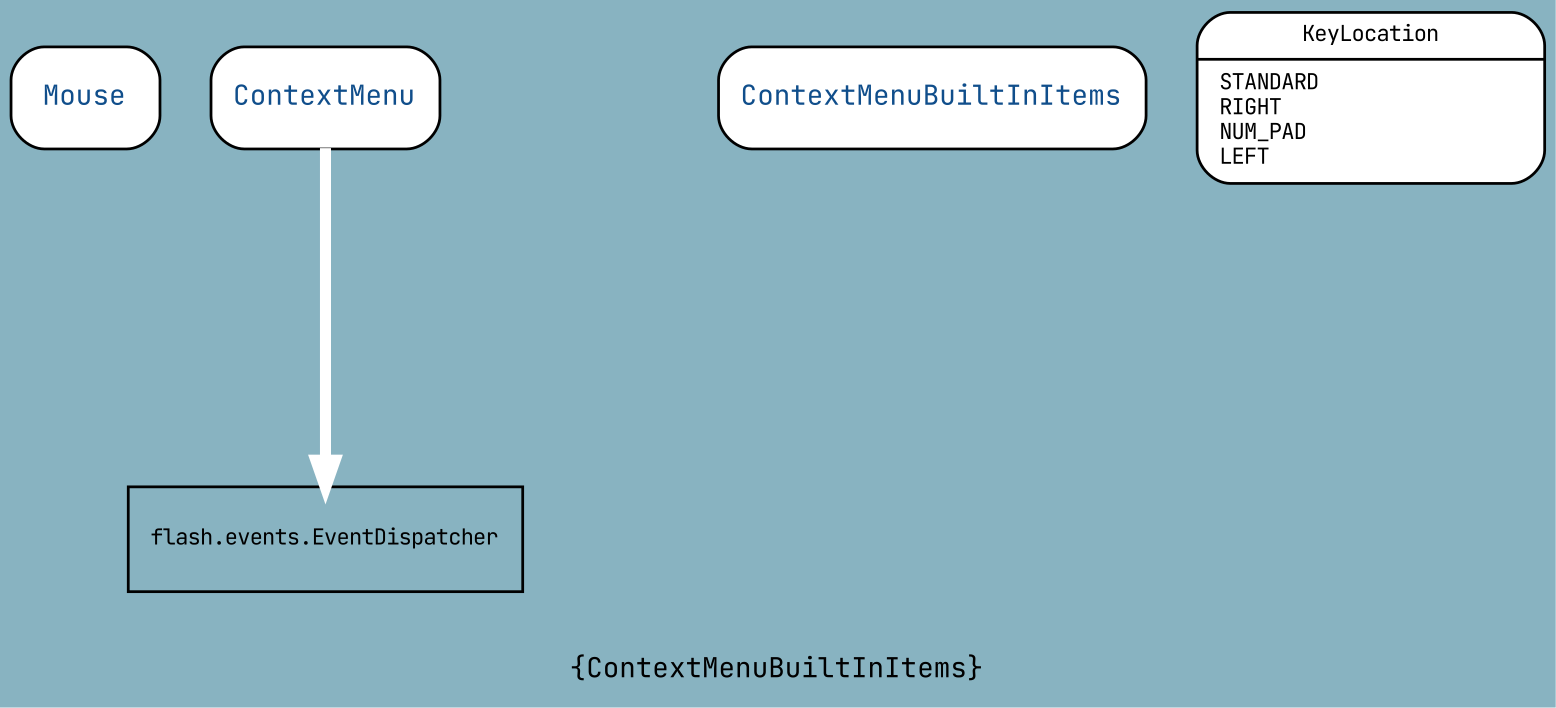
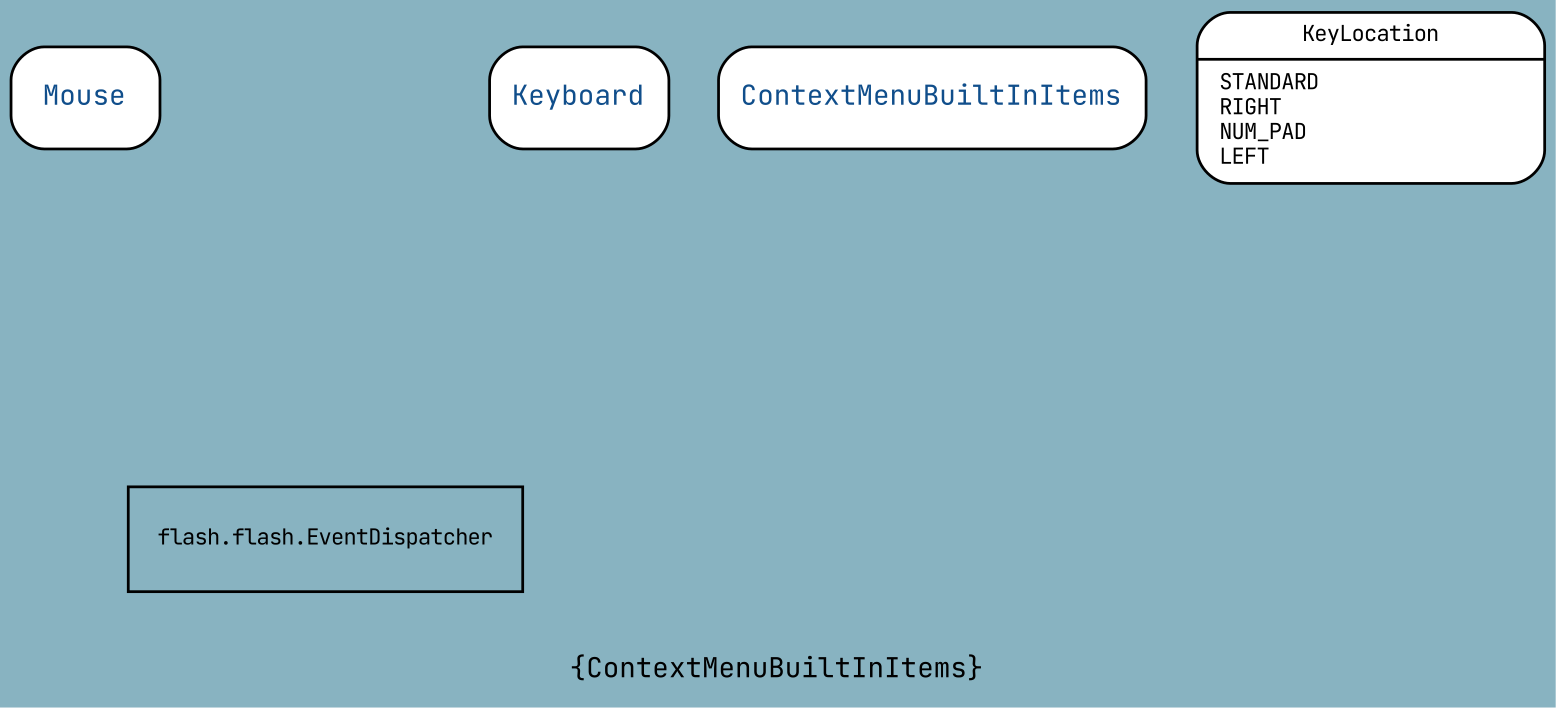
node "ContextMenu": removed
node "Keyboard": added
node "flash.events.EventDispatcher": label "flash.events.EventDispatcher" -> "flash.flash.EventDispatcher"
